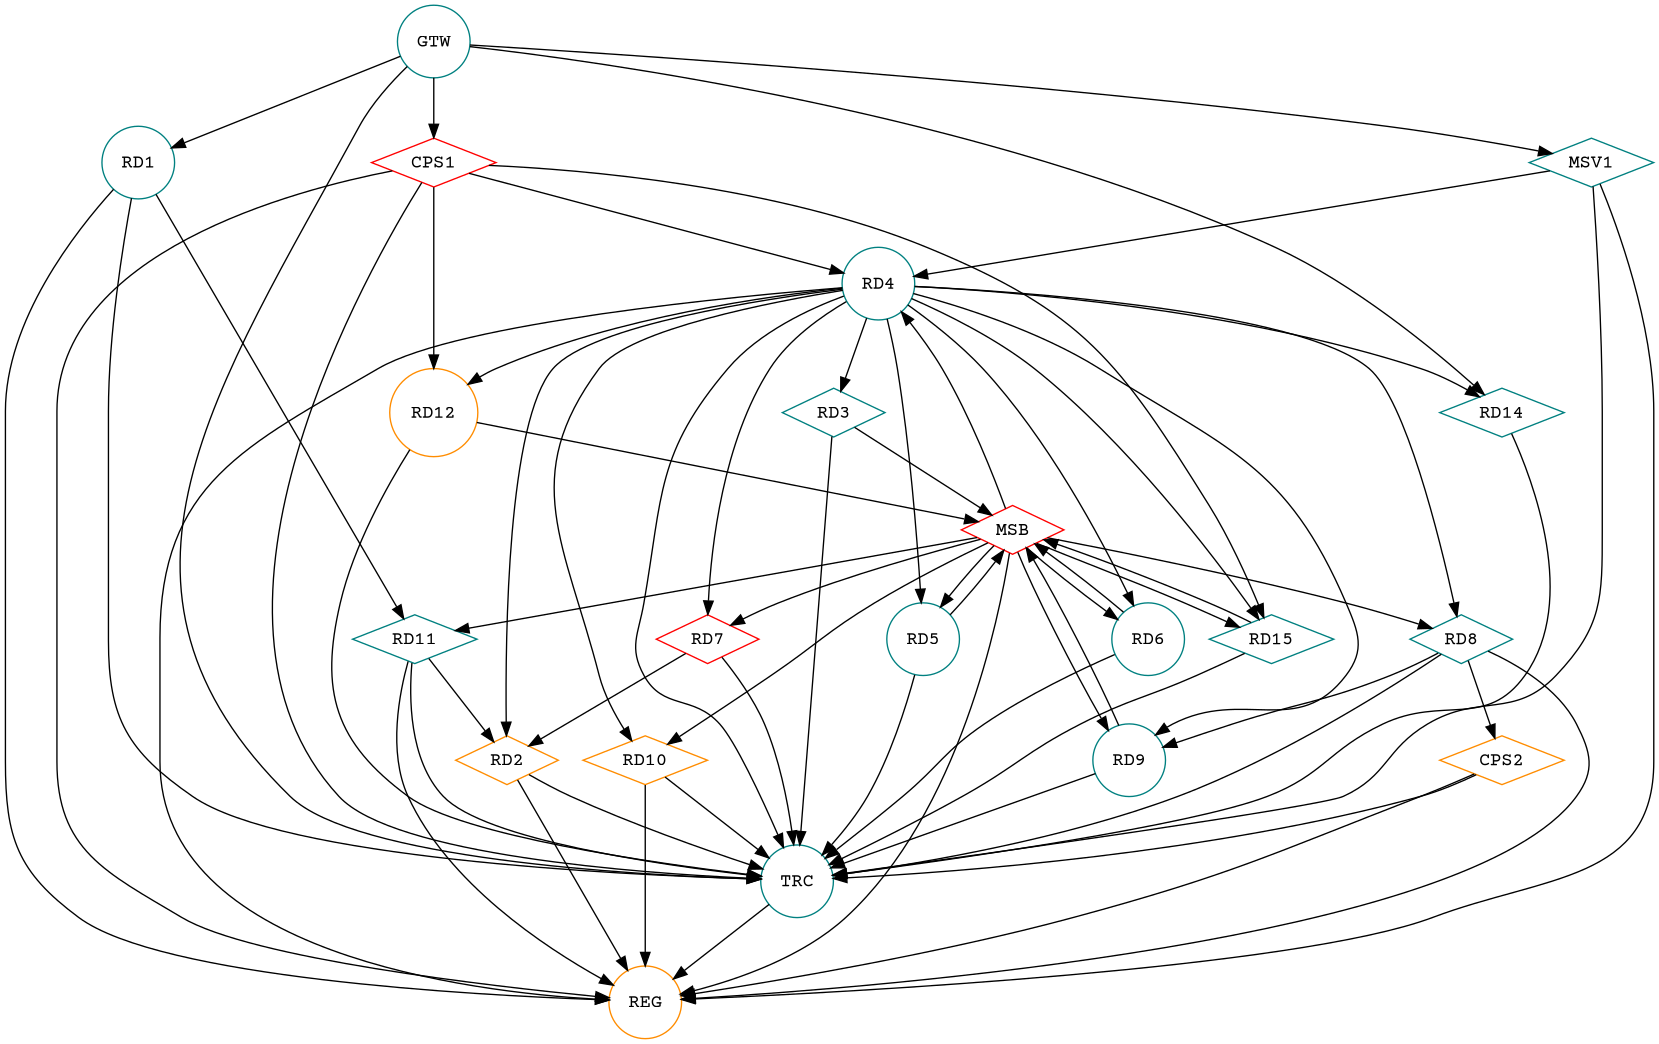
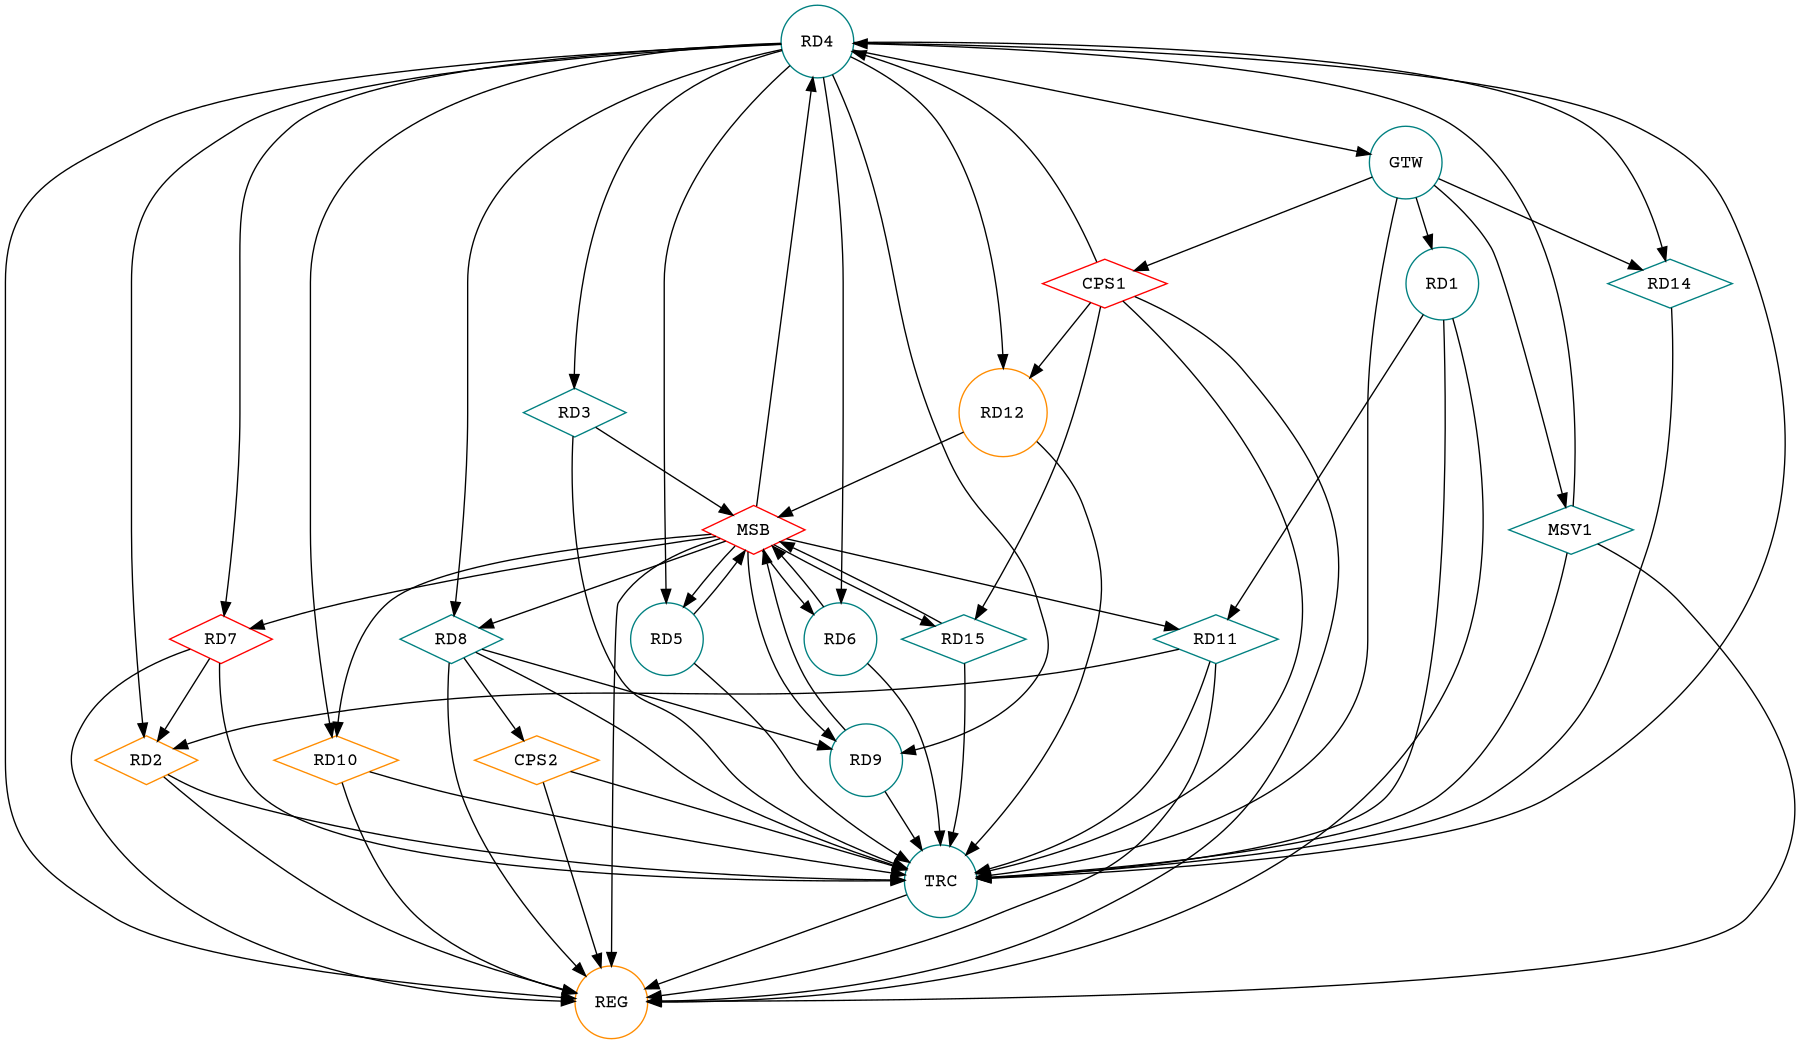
edge "RD4" -> "RD15": now "RD4" -> "GTW"
edge "RD7" -> "REG": added
